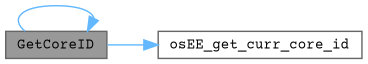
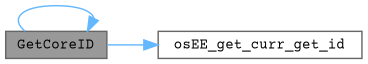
node "osEE_get_curr_core_id": label "osEE_get_curr_core_id" -> "osEE_get_curr_get_id"
